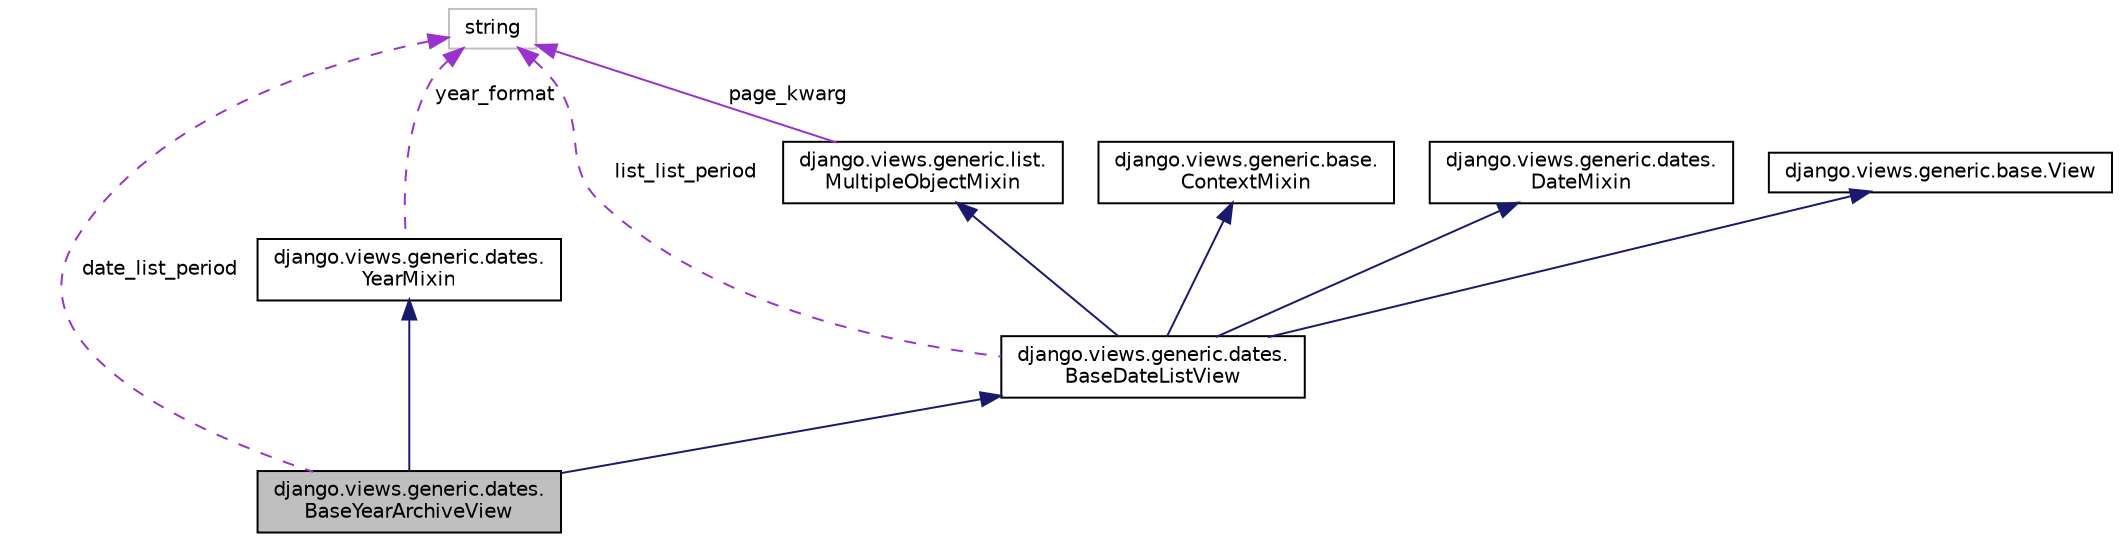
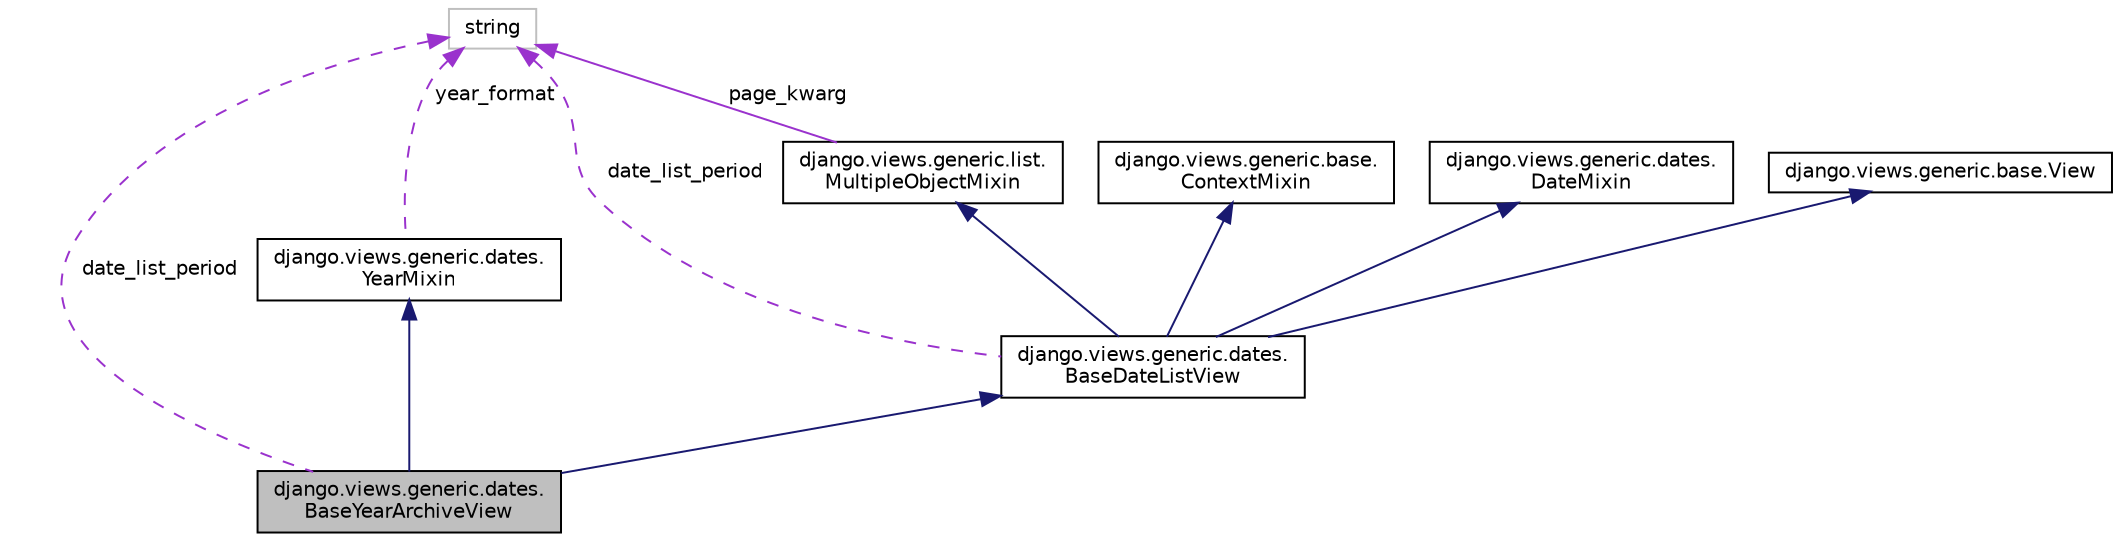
edge "django.views.generic.dates. BaseDateListView" -> "string": label " list_list_period" -> " date_list_period"
